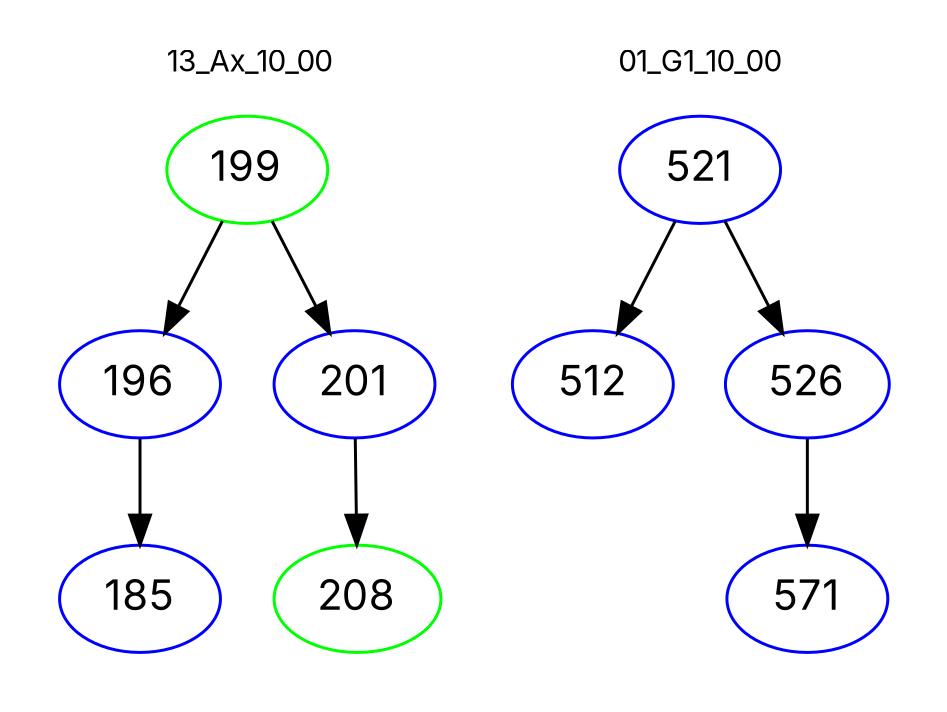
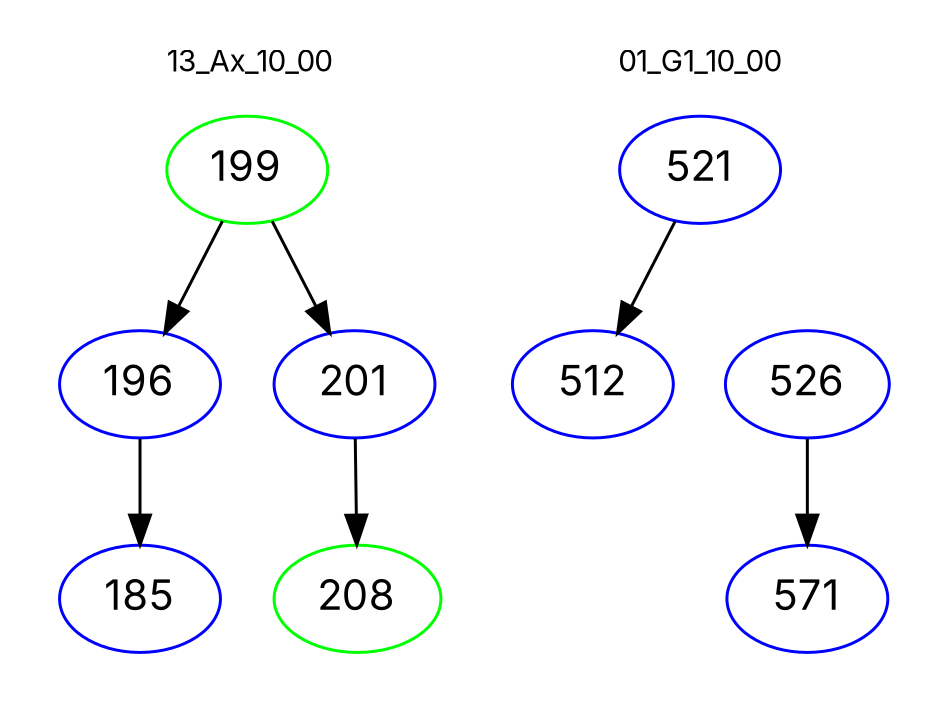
edge "521" -> "526": removed
